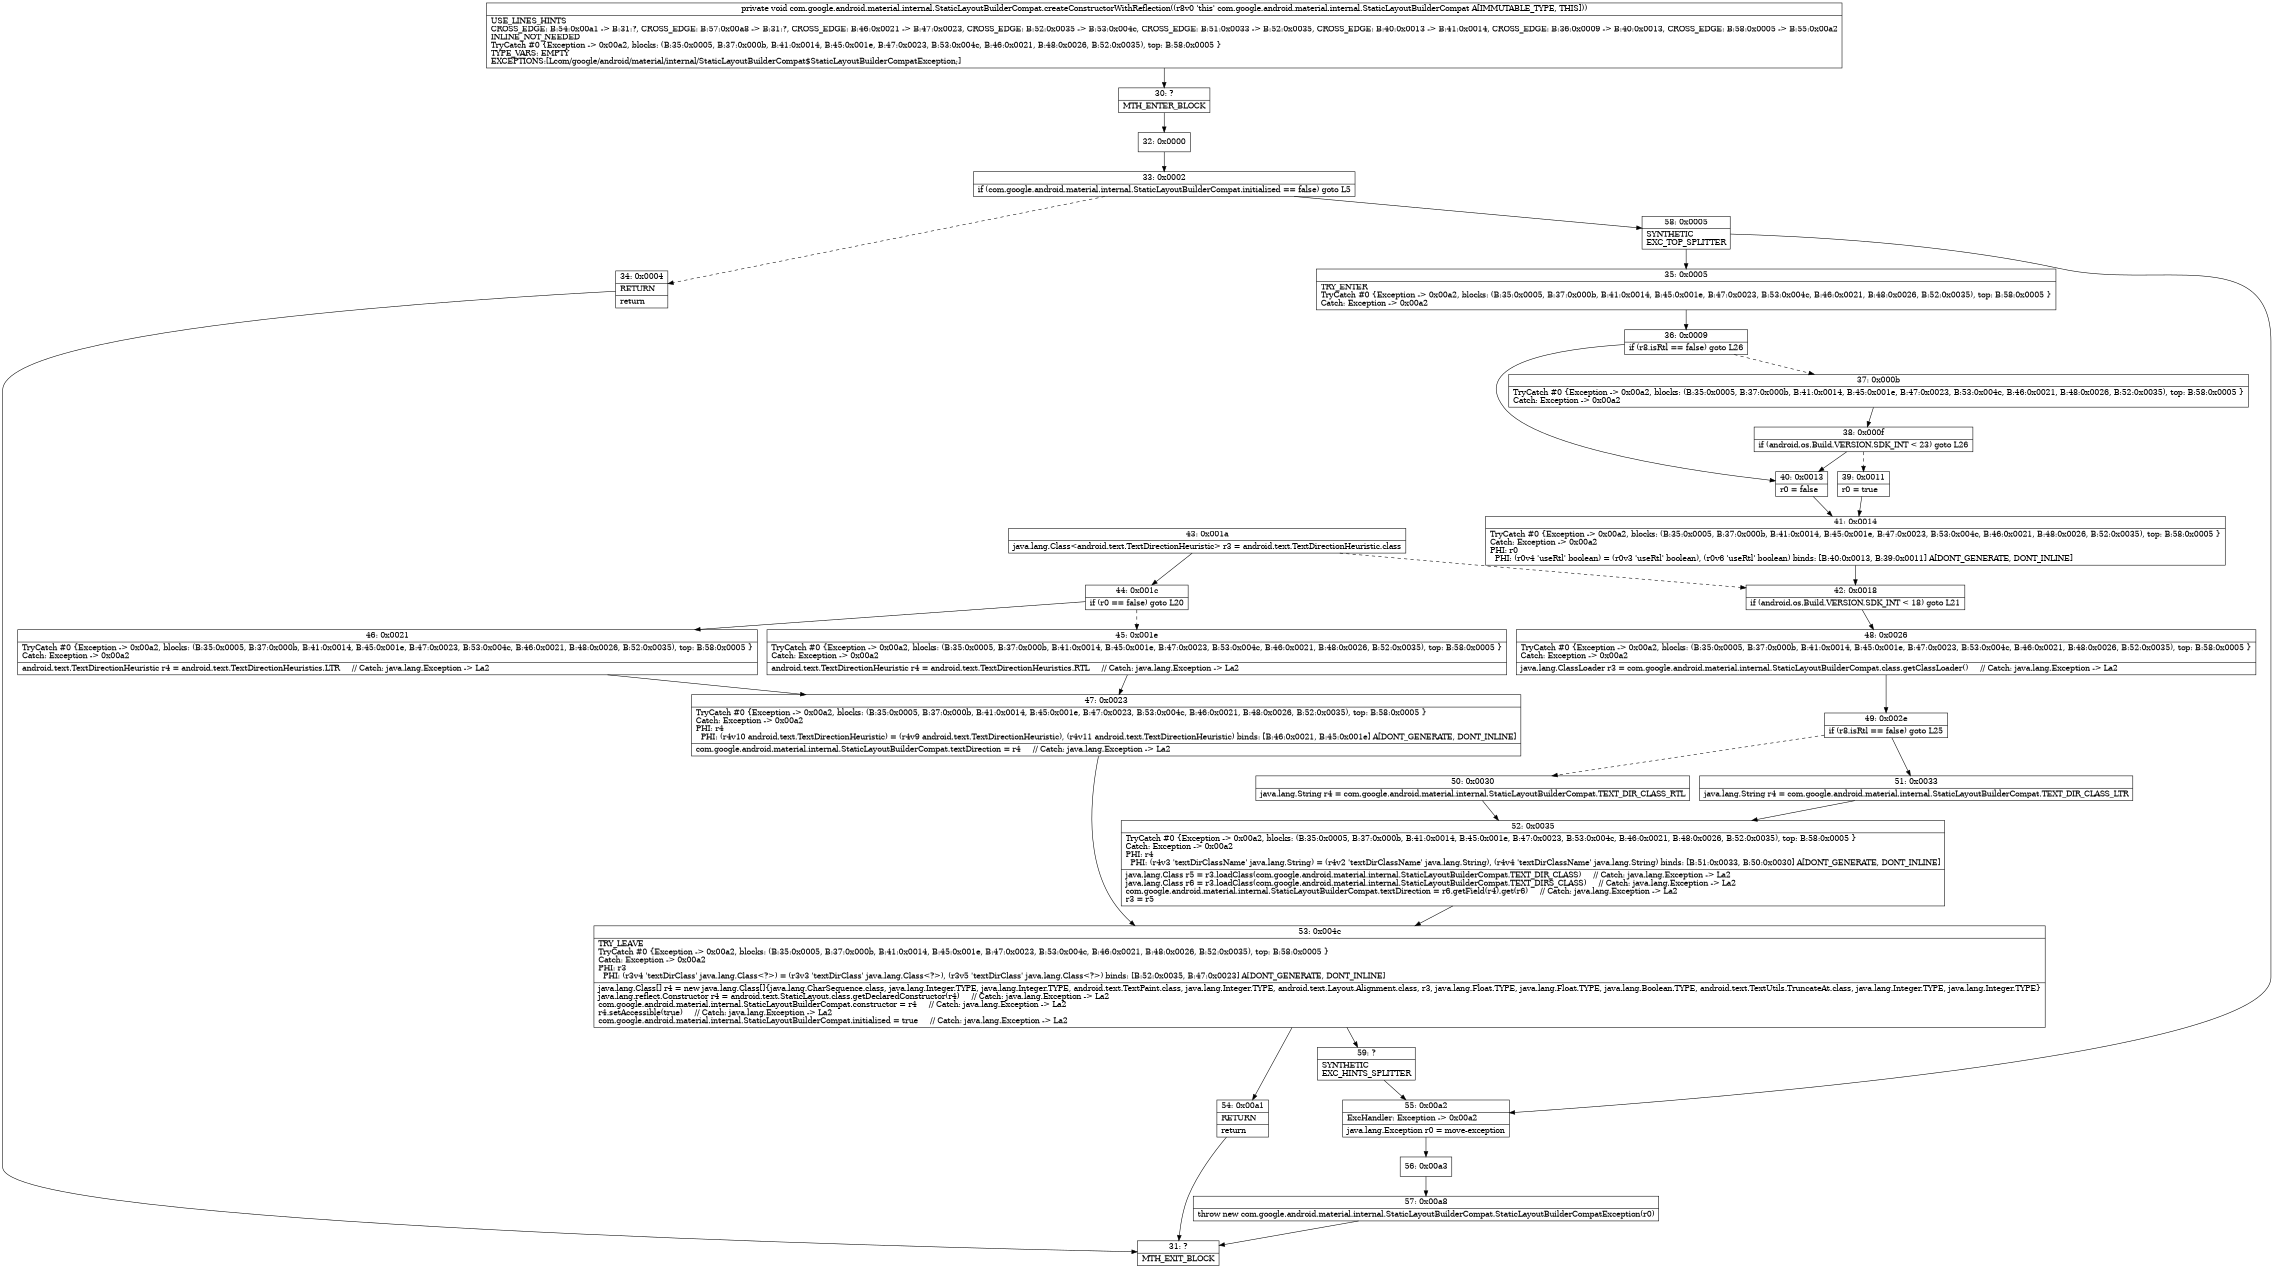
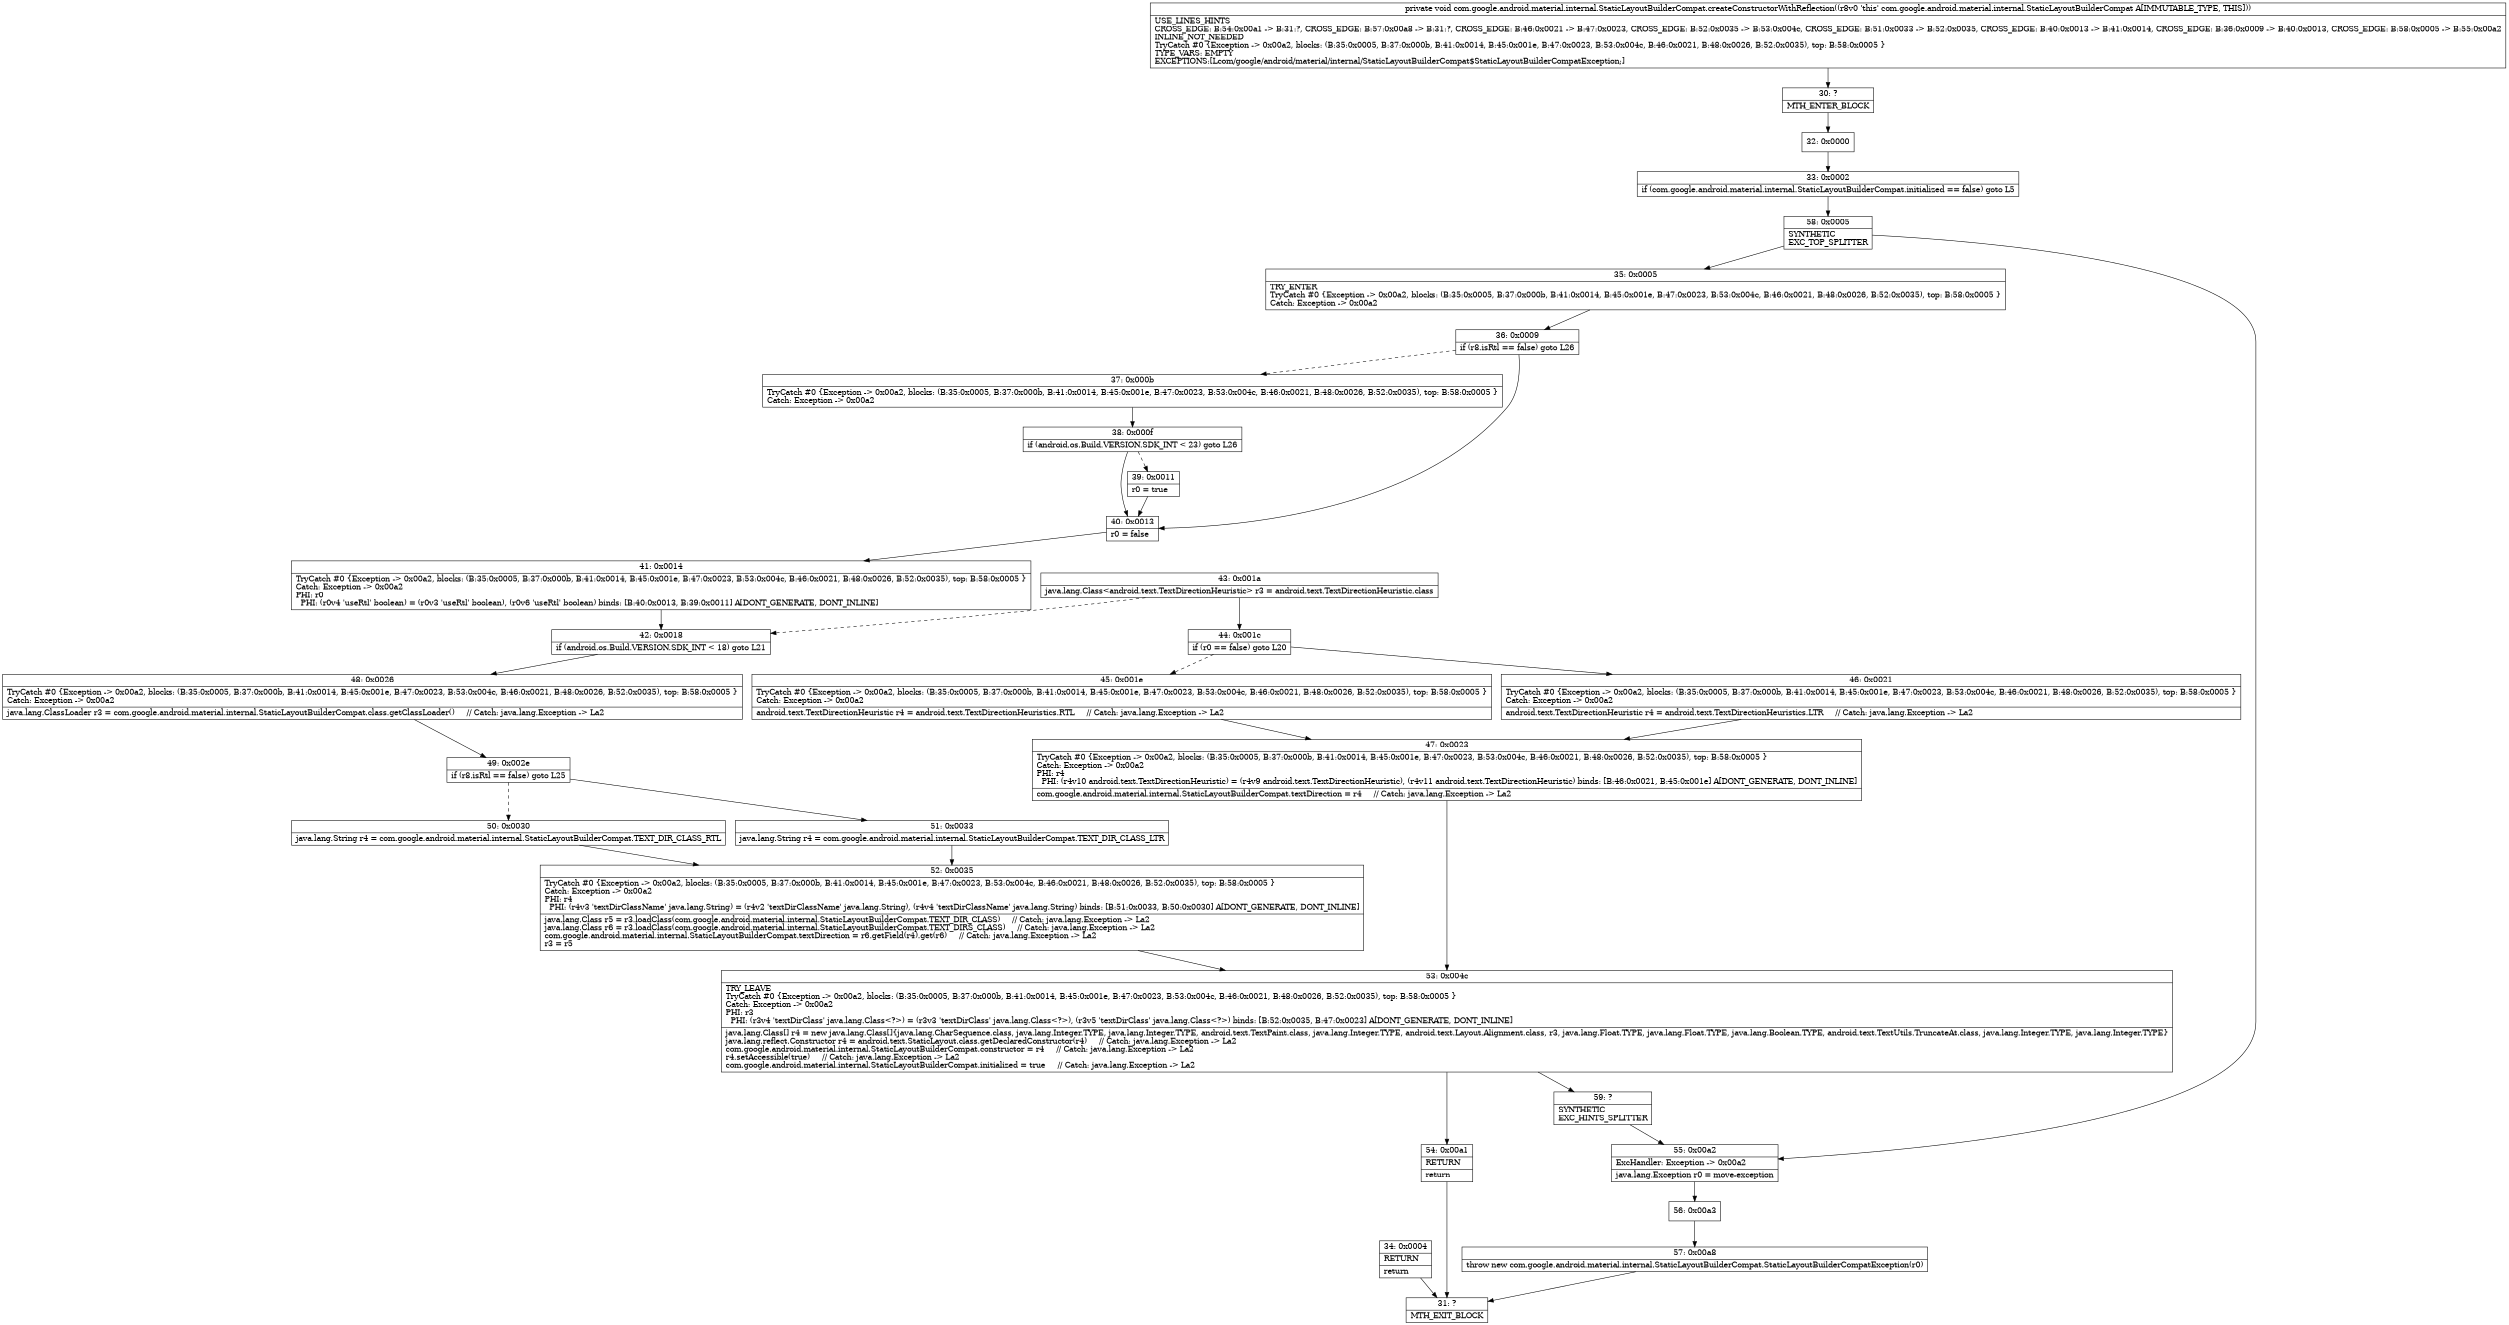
edge "33: 0x0002" -> "34: 0x0004": removed
edge "39: 0x0011" -> "41: 0x0014": now "39: 0x0011" -> "40: 0x0013"
